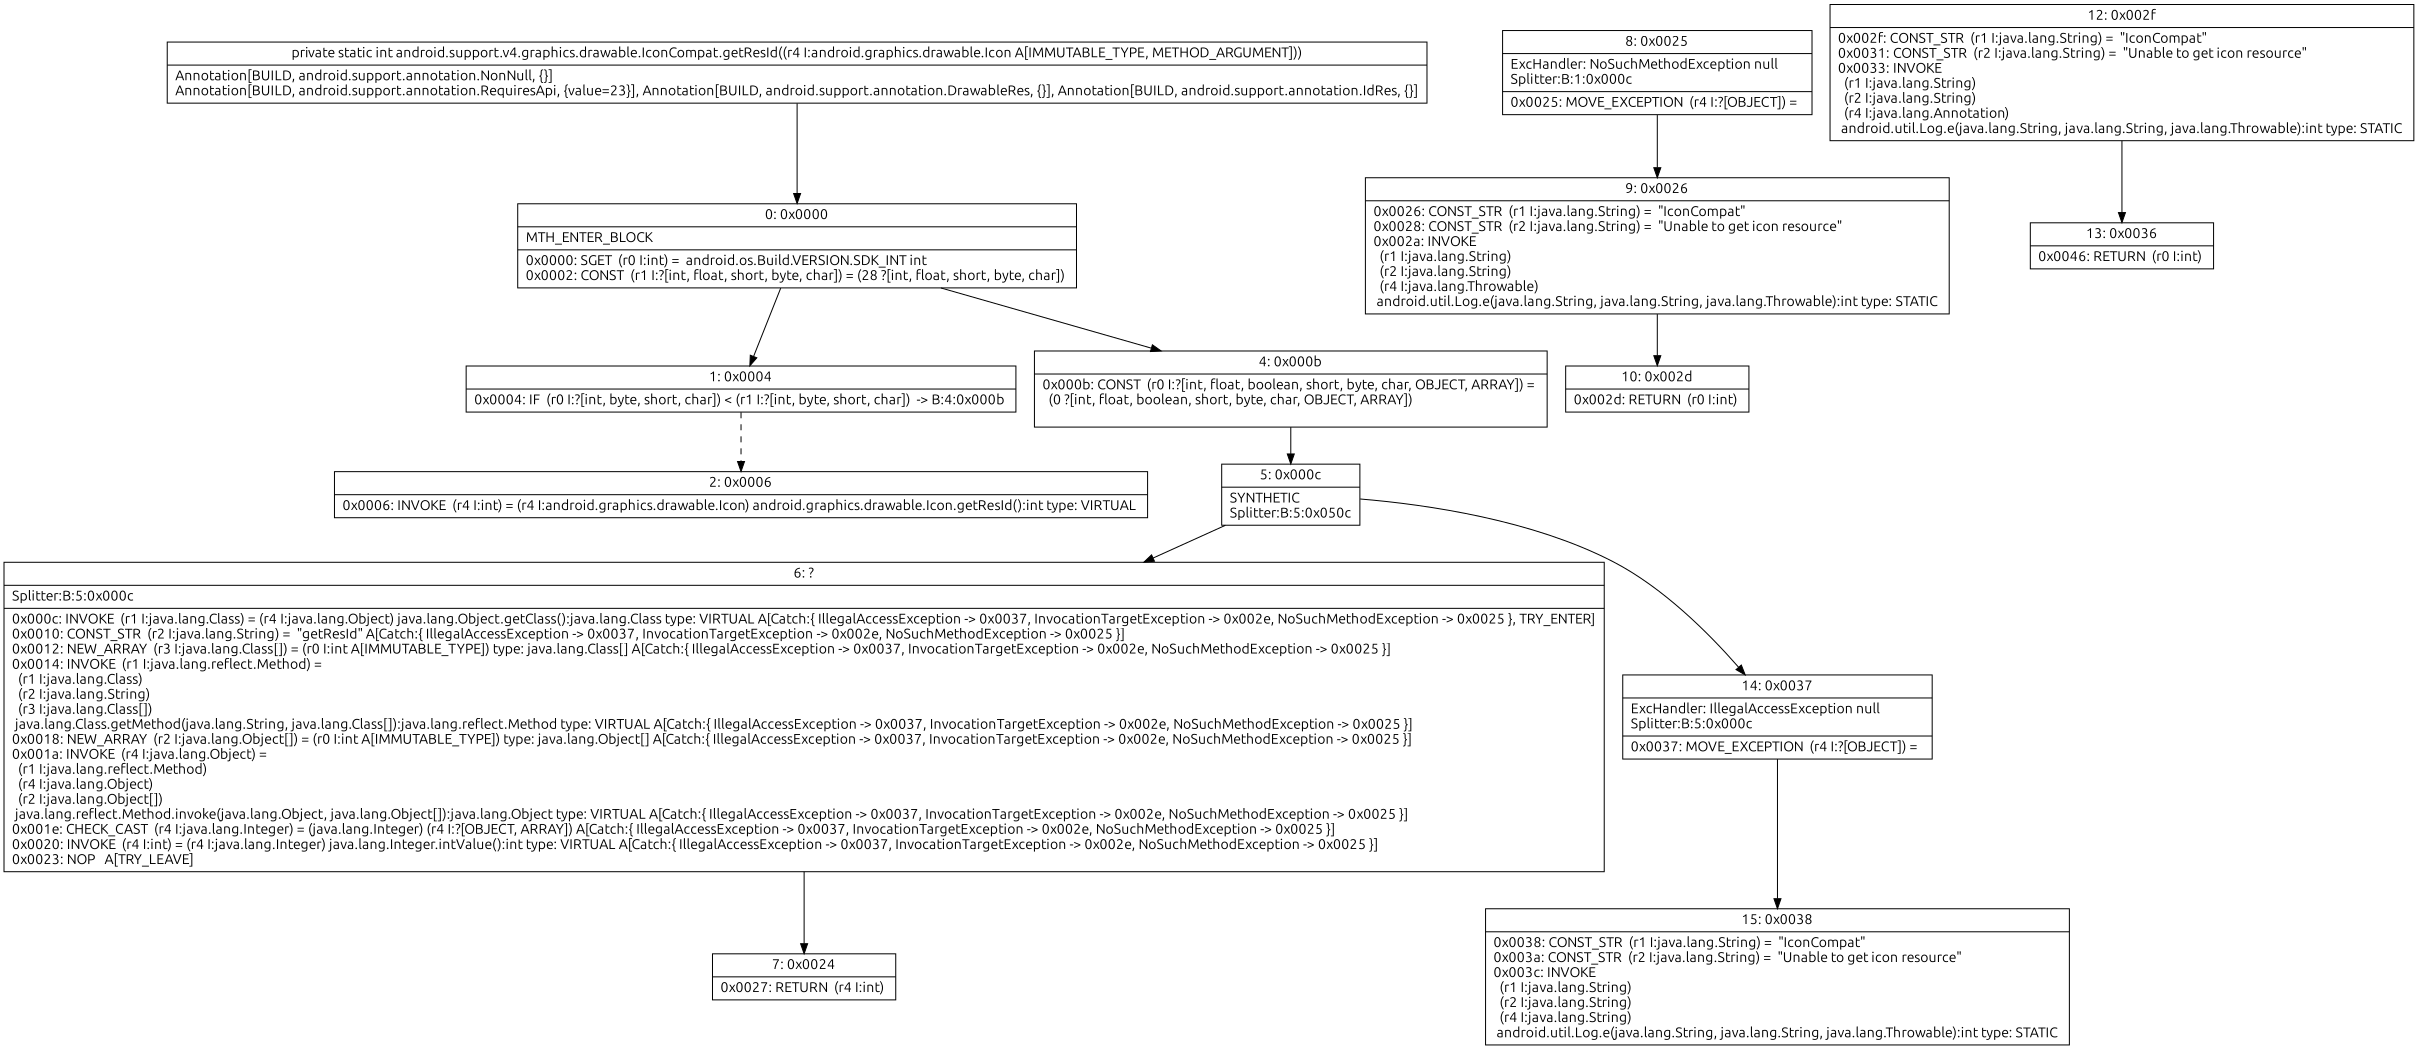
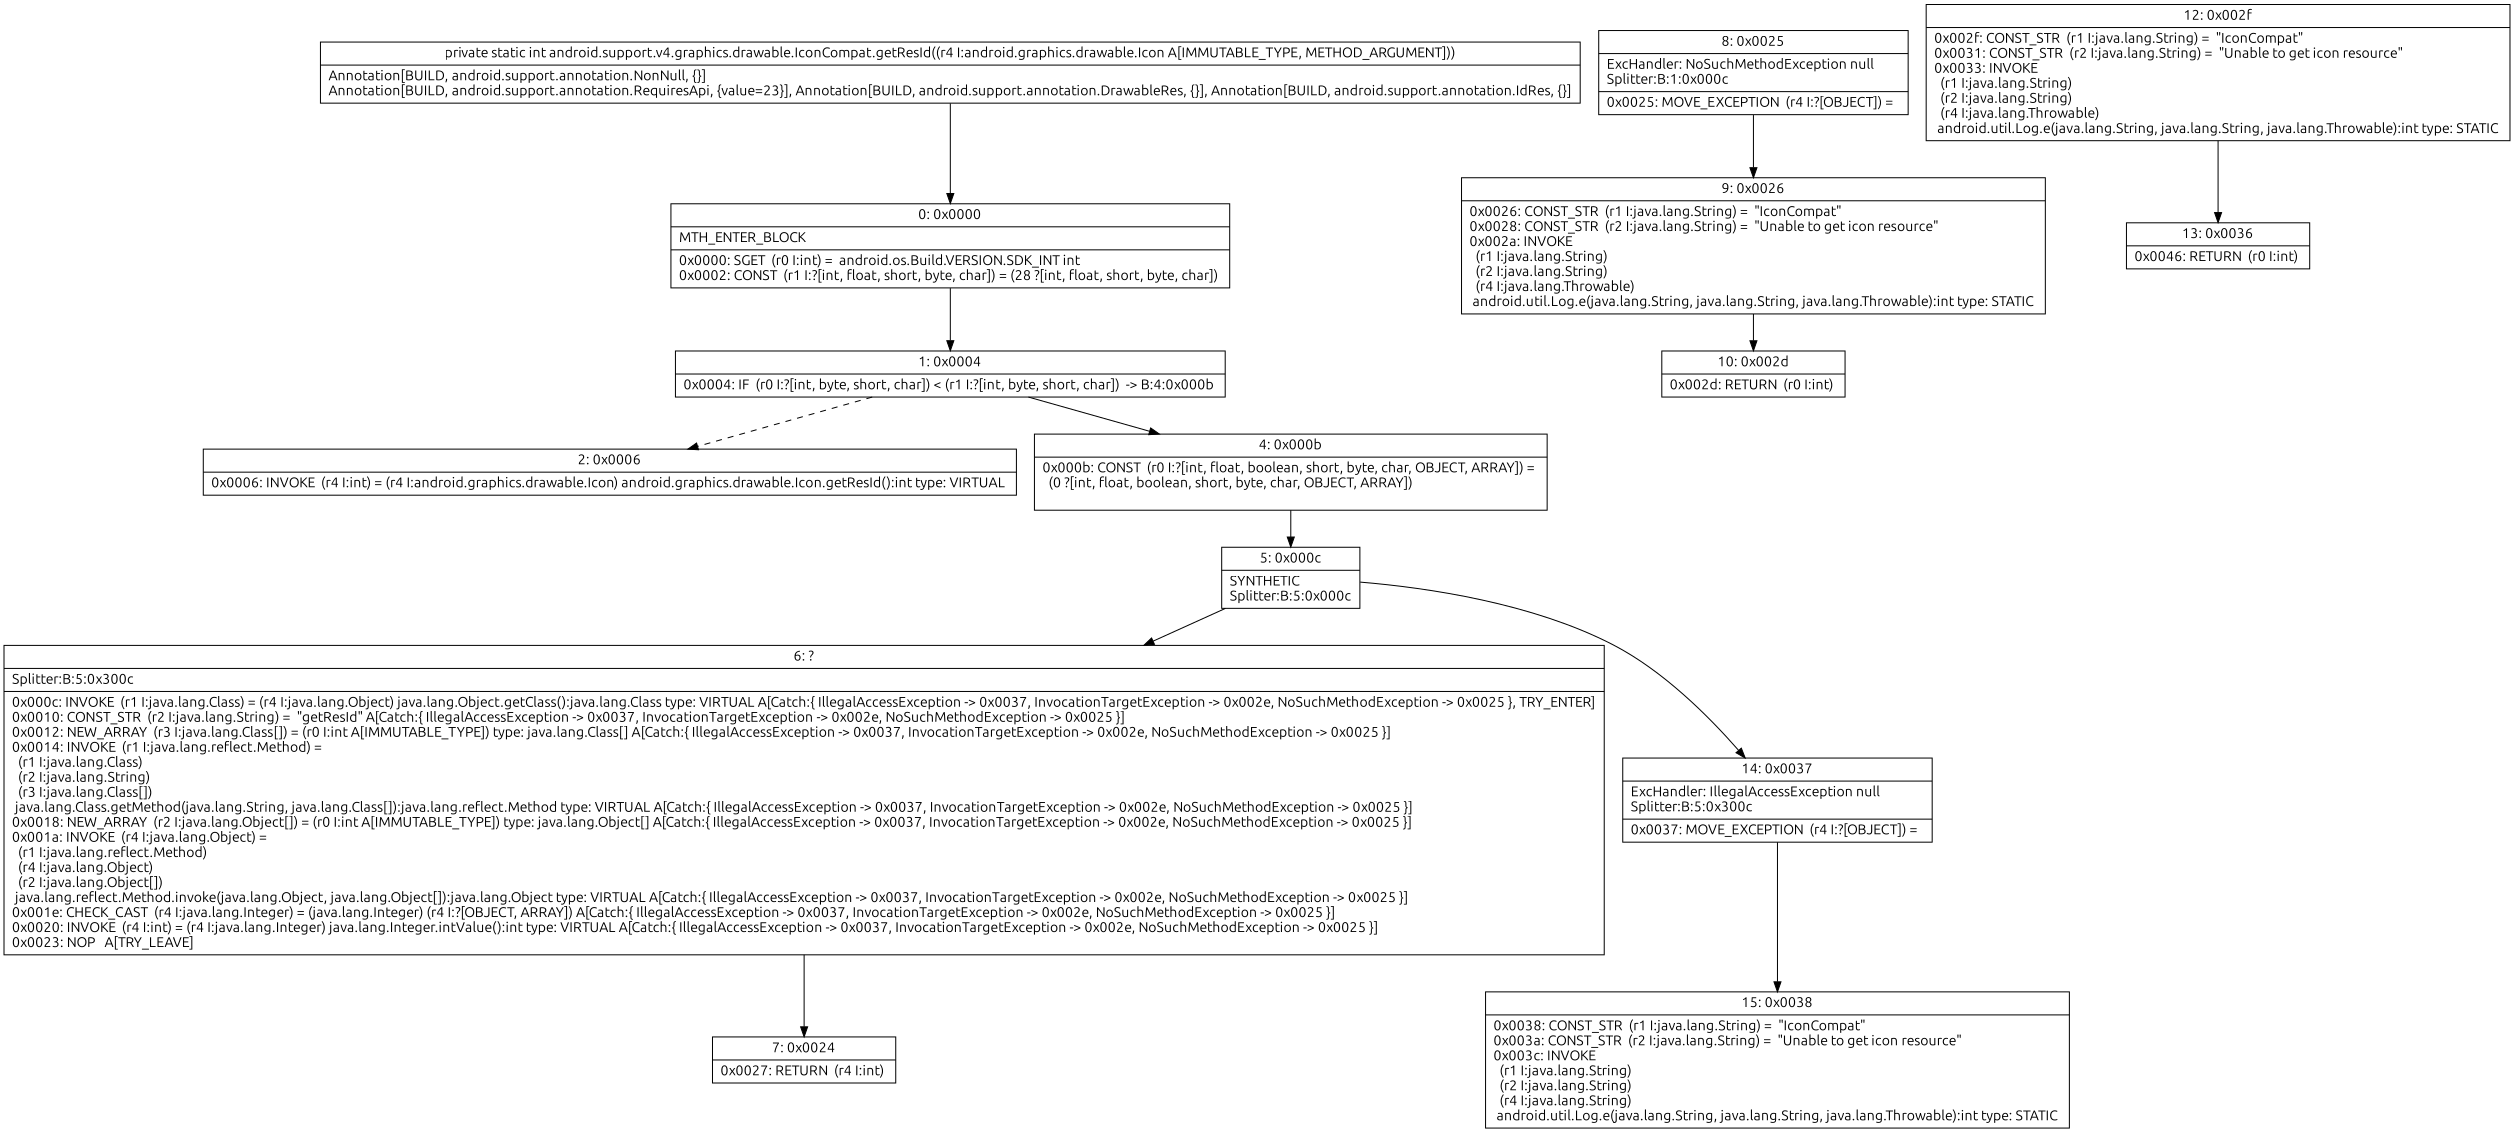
node "12: 0x002f": text "(r4 I:java.lang.Annotation)" -> "(r4 I:java.lang.Throwable)"
edge "0: 0x0000" -> "4: 0x000b": now "1: 0x0004" -> "4: 0x000b"
node "5: 0x000c": text "Splitter:B:5:0x050c" -> "Splitter:B:5:0x000c"
node "6: ?": text "Splitter:B:5:0x000c" -> "Splitter:B:5:0x300c"
node "14: 0x0037": text "Splitter:B:5:0x000c" -> "Splitter:B:5:0x300c"
